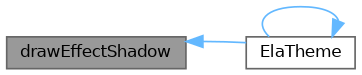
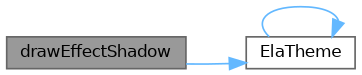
edge "ElaTheme" -> "drawEffectShadow": reversed
